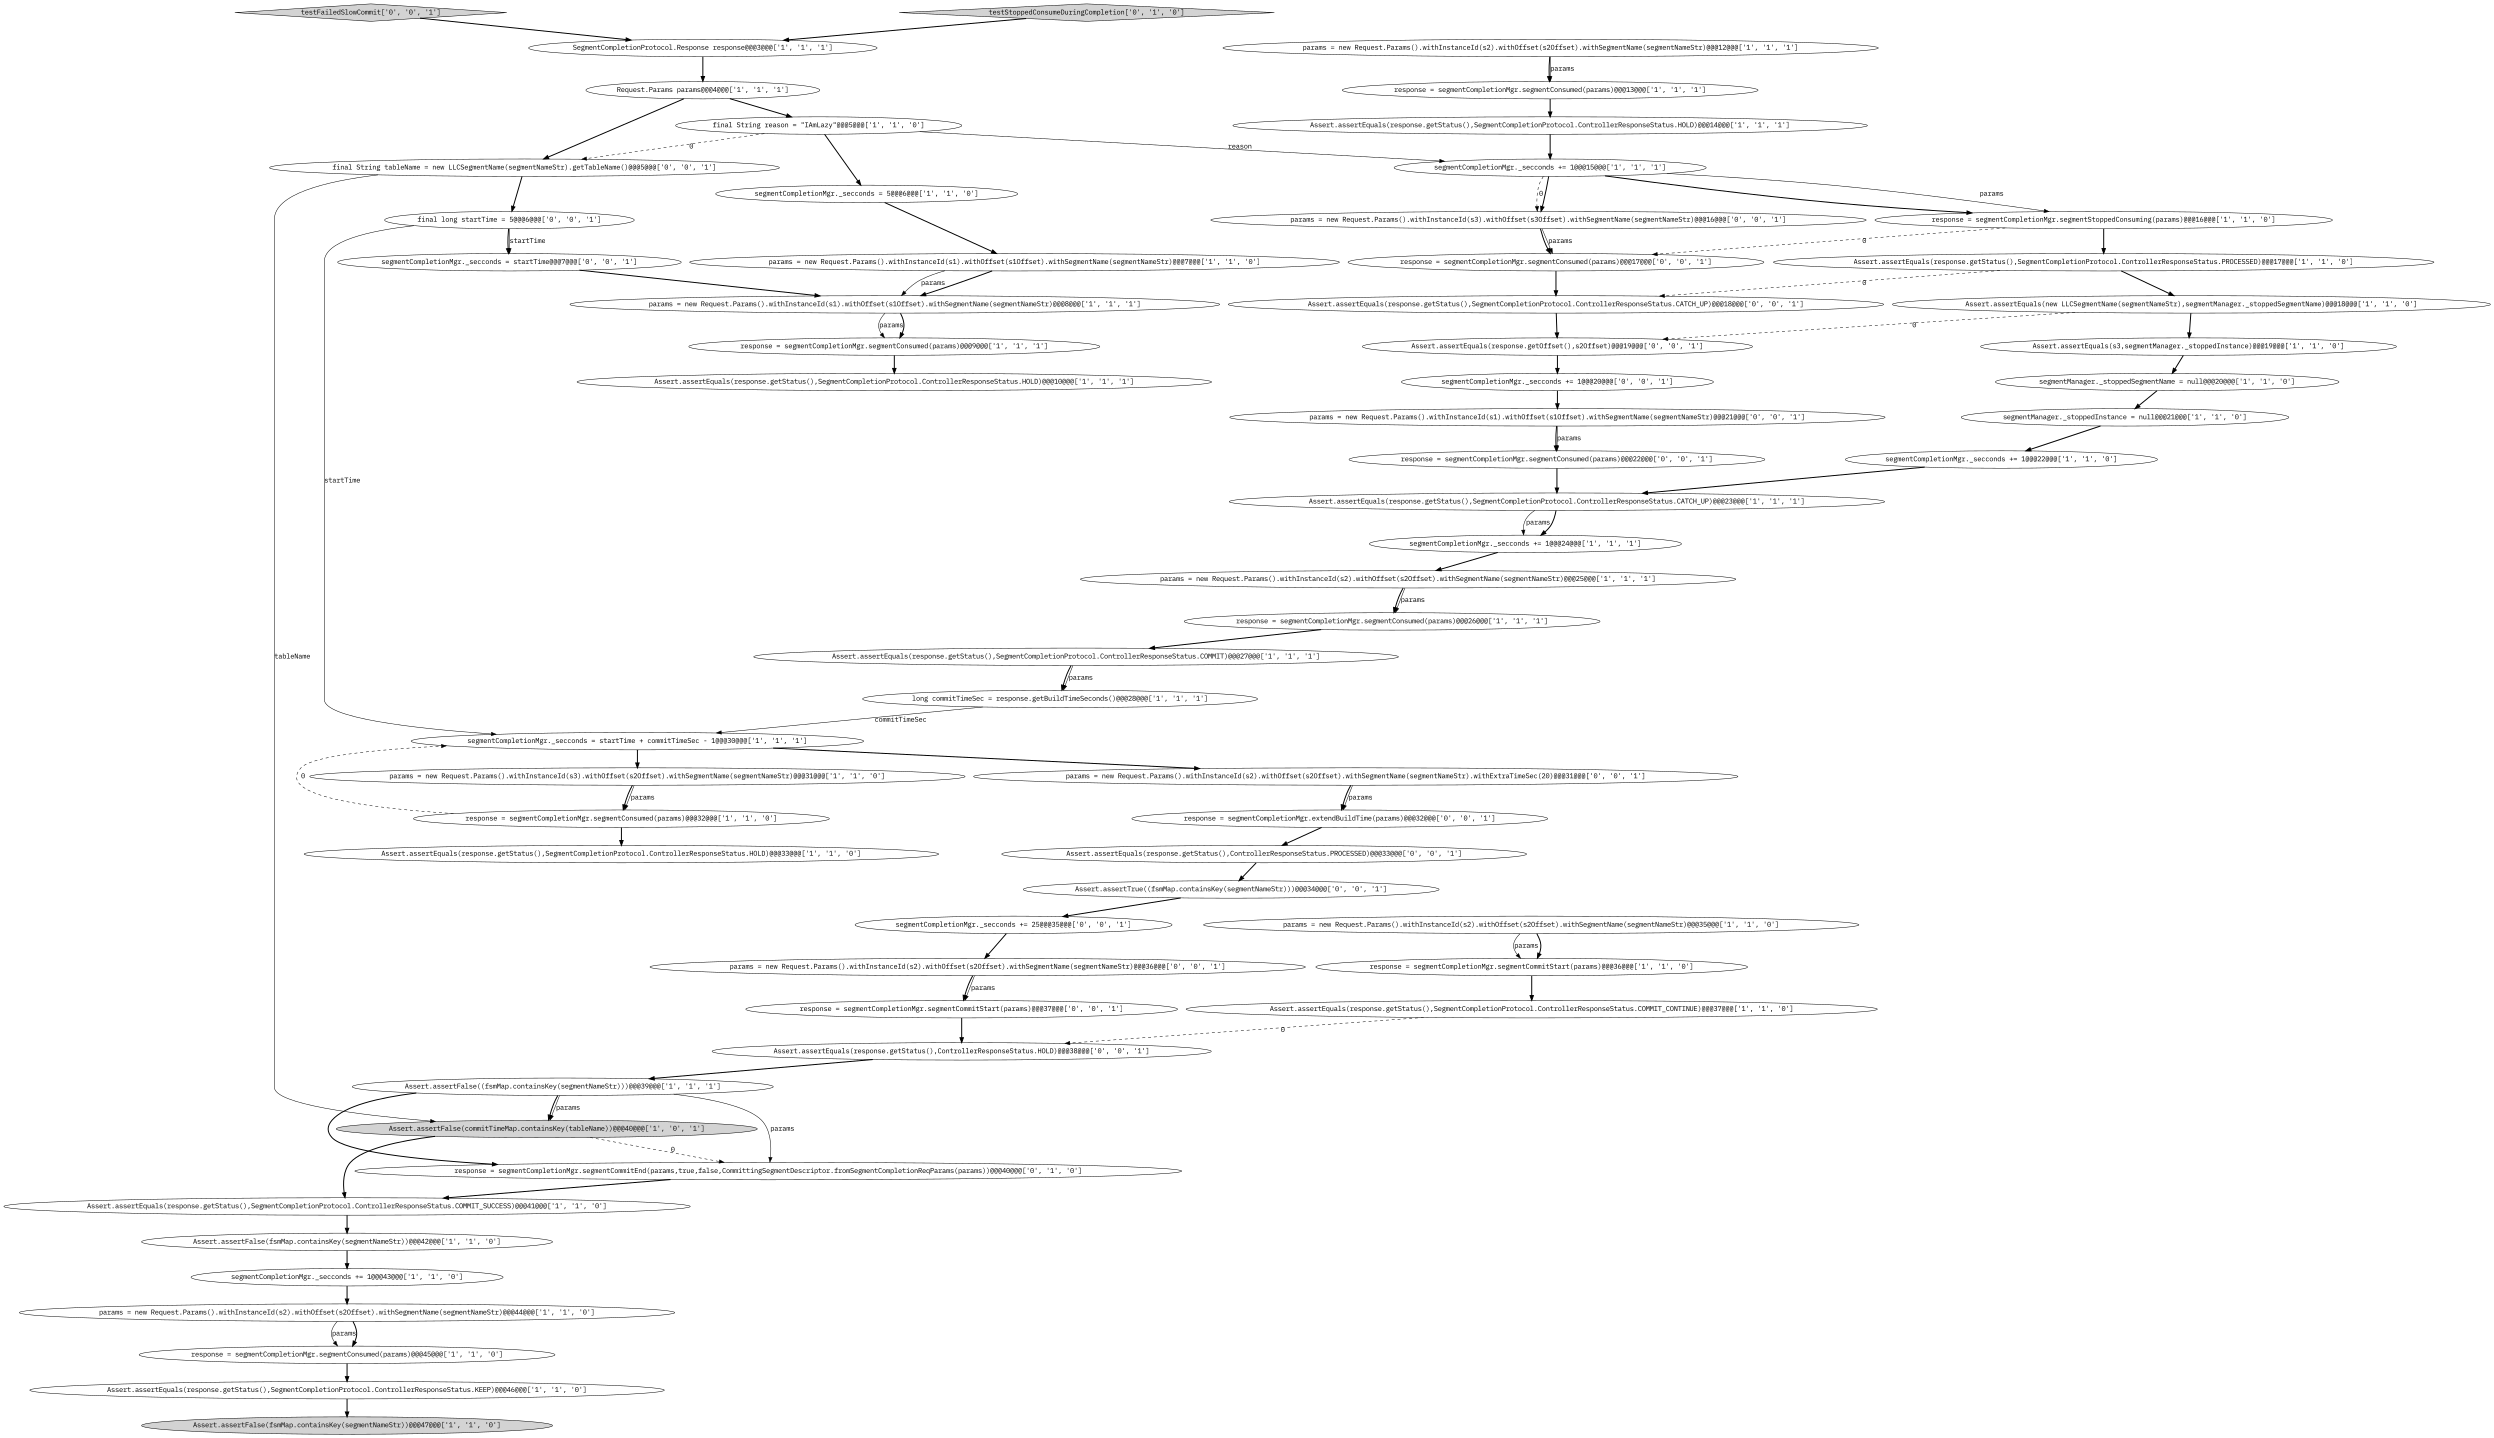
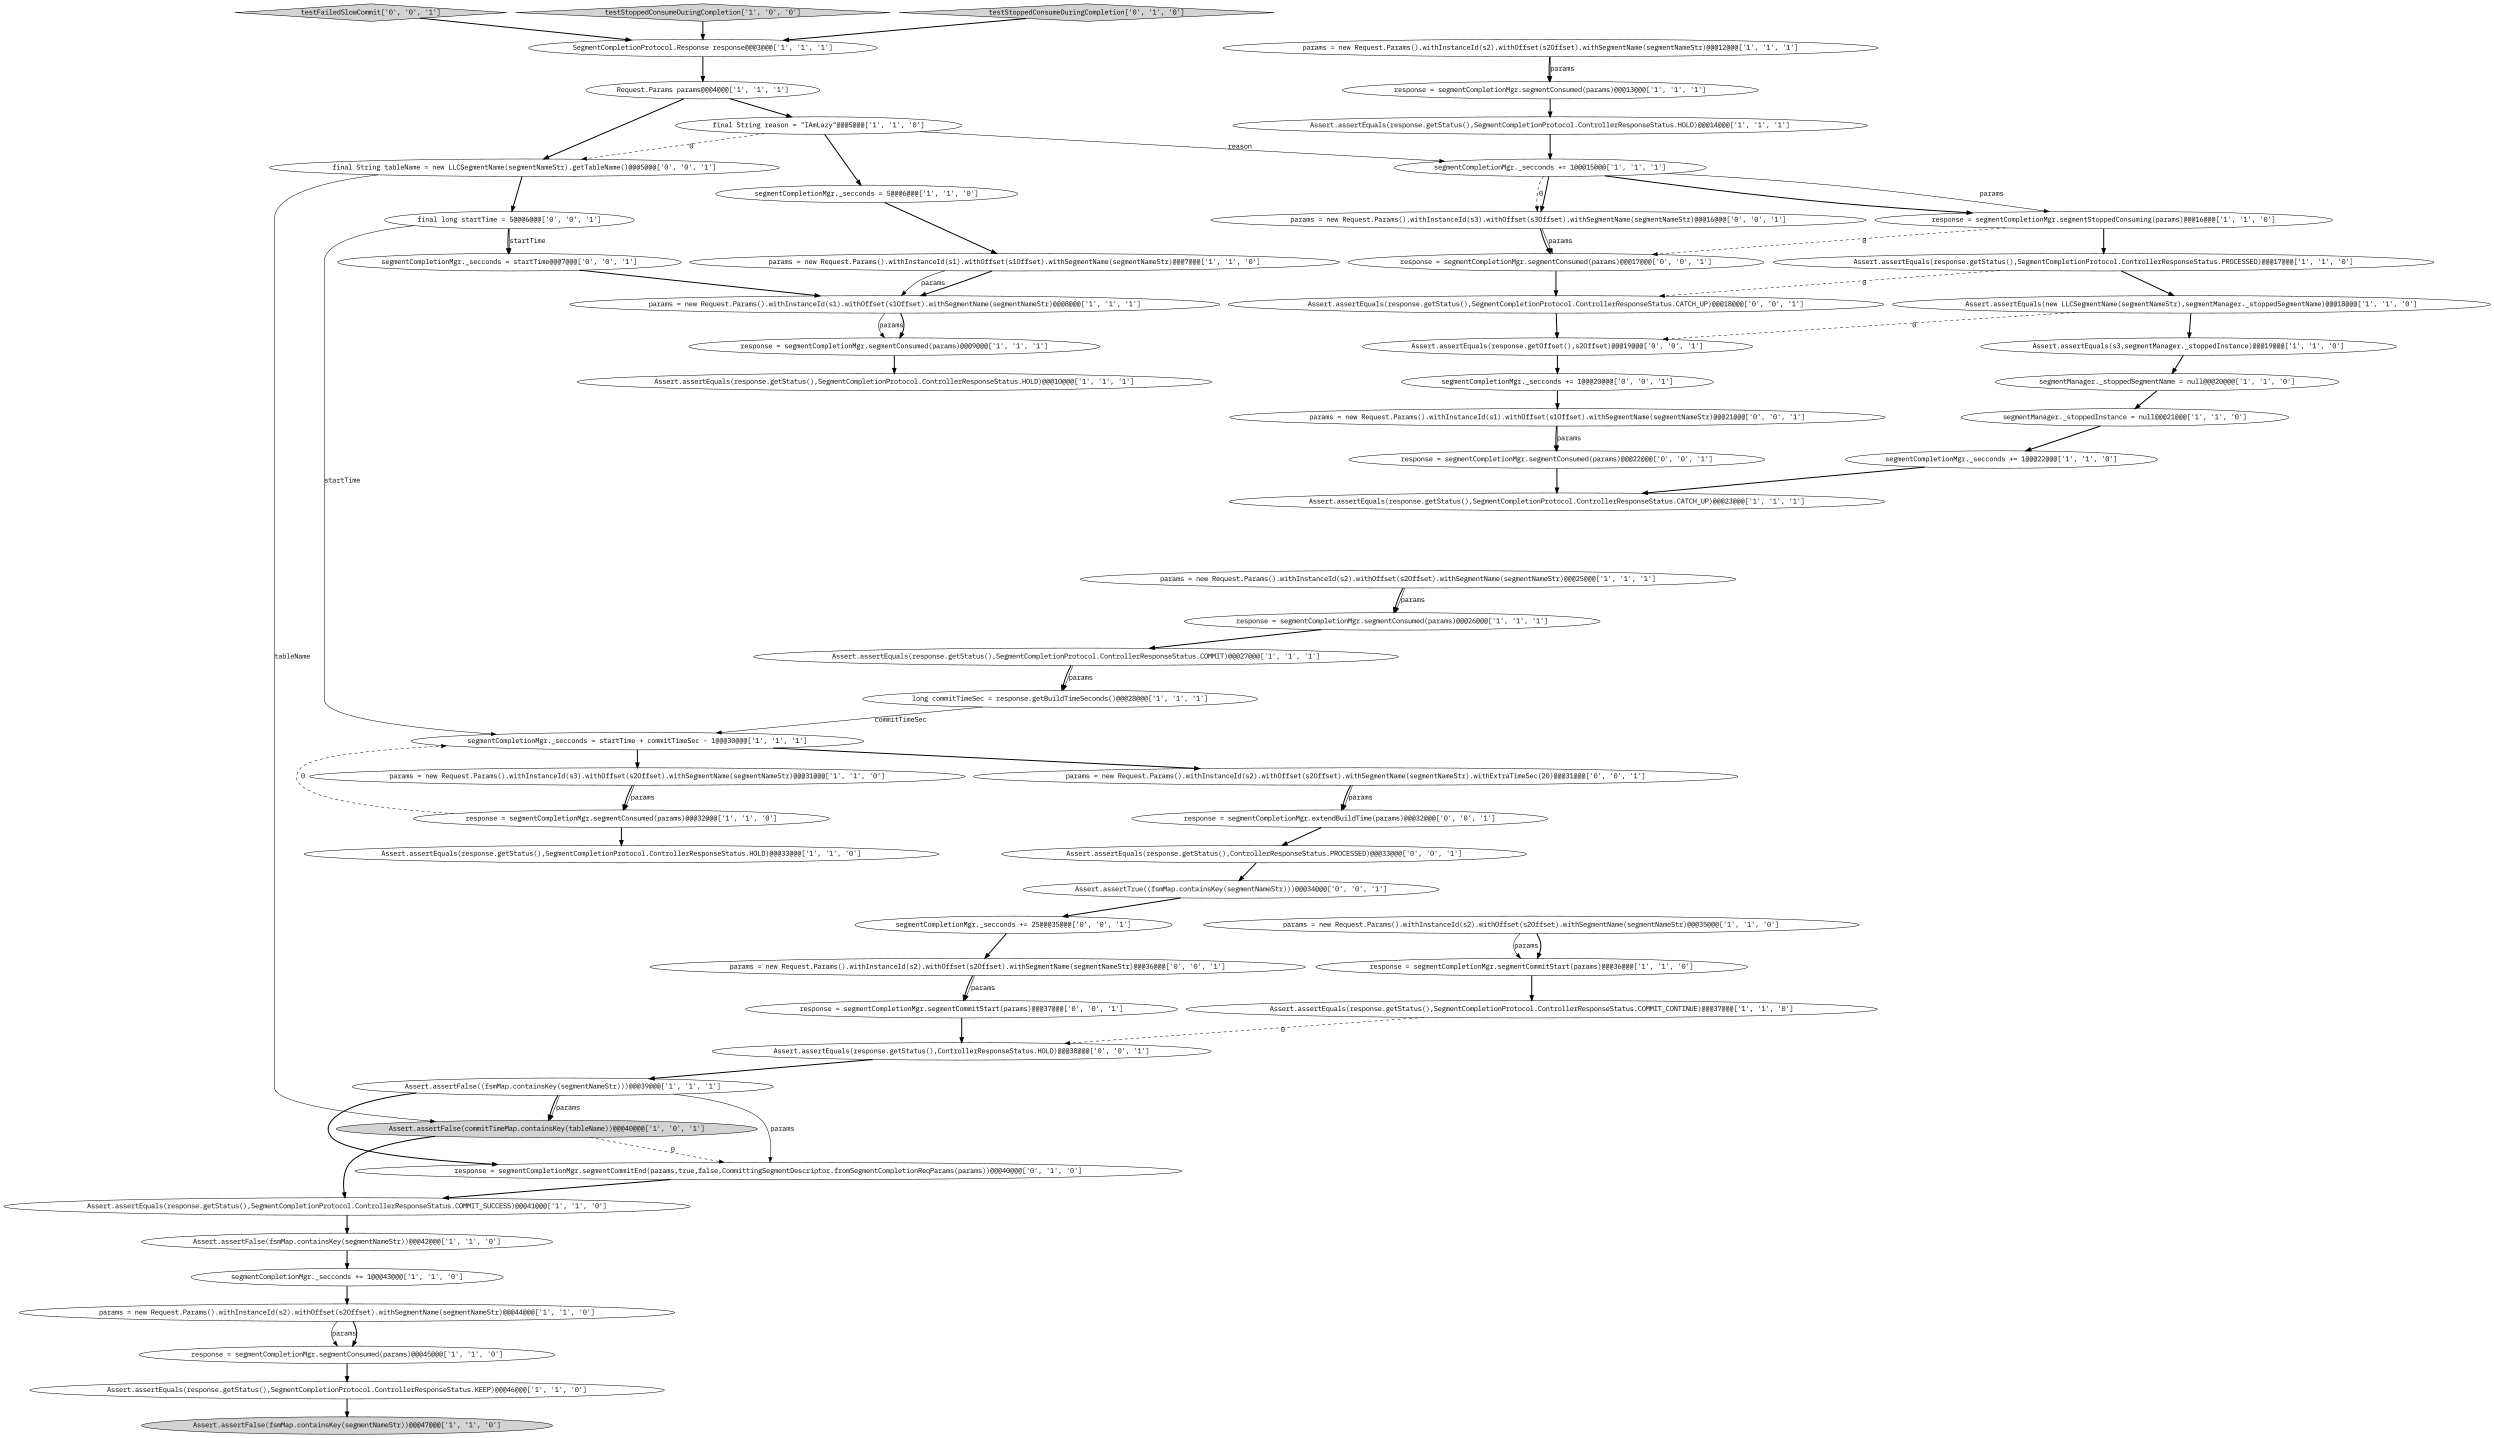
node "testStoppedConsumeDuringCompletion['1', '0', '0']": added
node "segmentCompletionMgr._secconds += 1@@@24@@@['1', '1', '1']": removed
